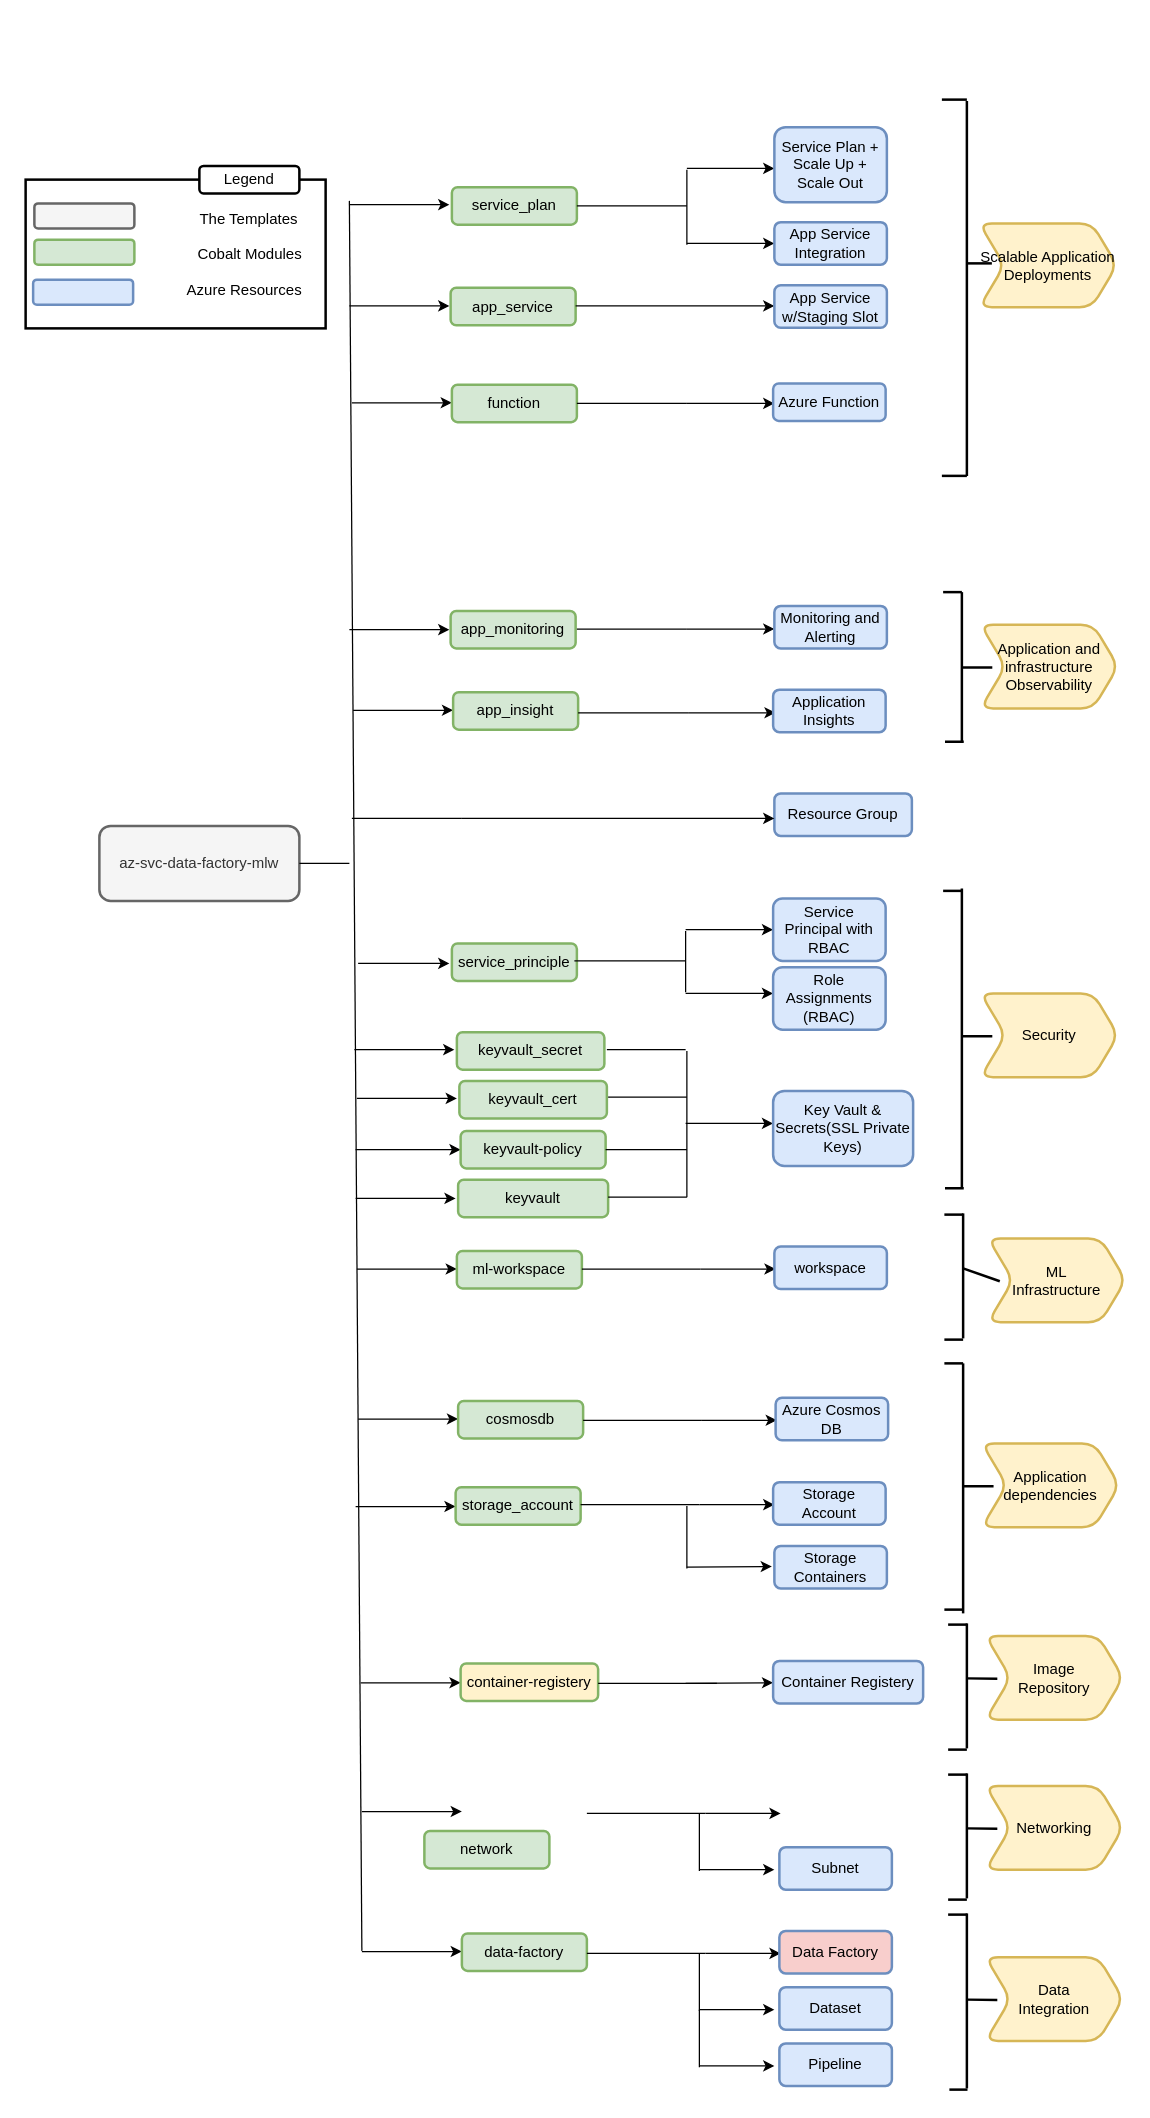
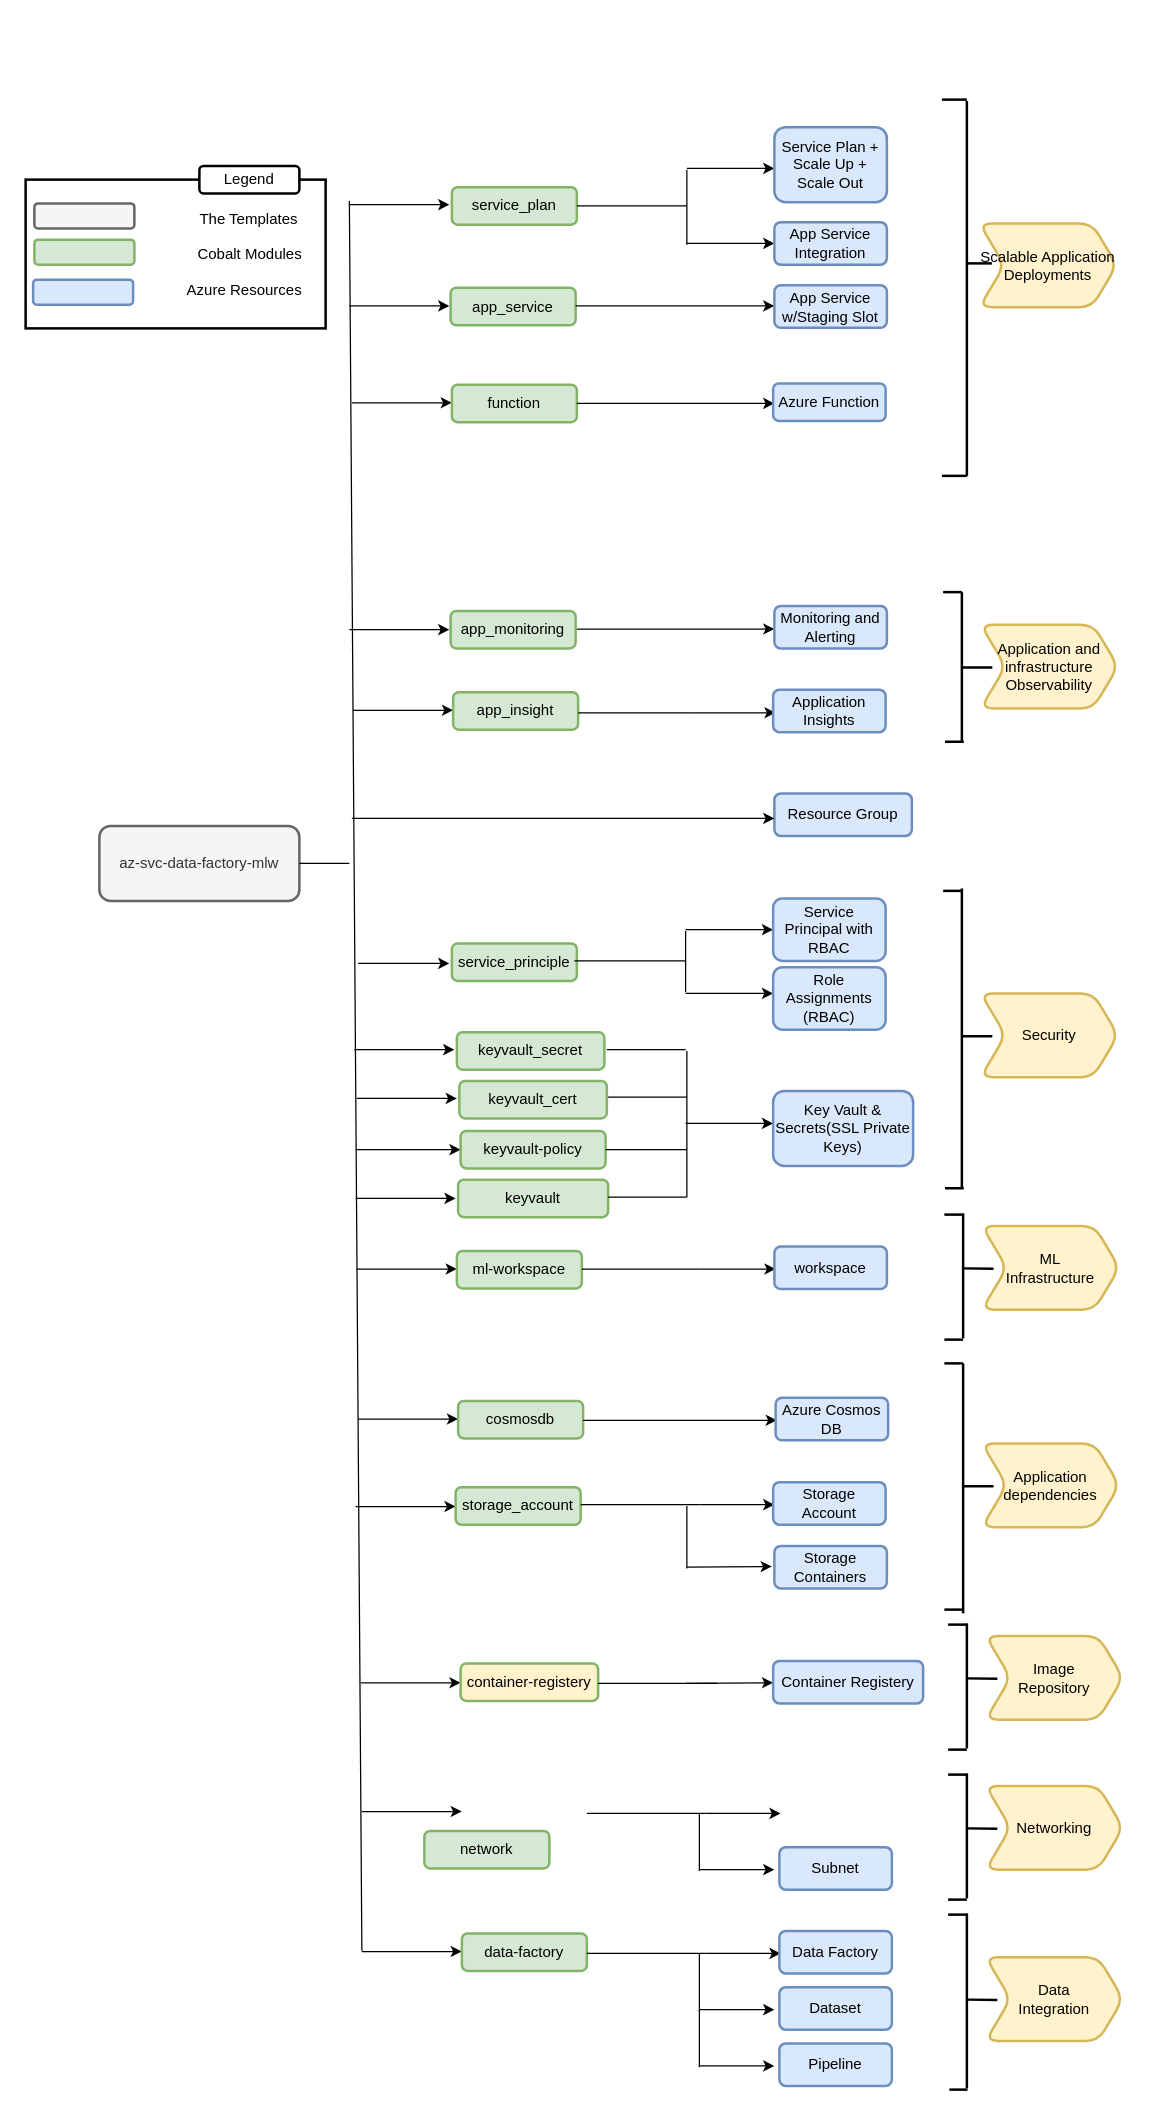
node "ML Infrastructure": moved (1057, 1280) -> (1051, 1268)
node "Data Factory": fillcolor #f8cecc -> #dae8fc
